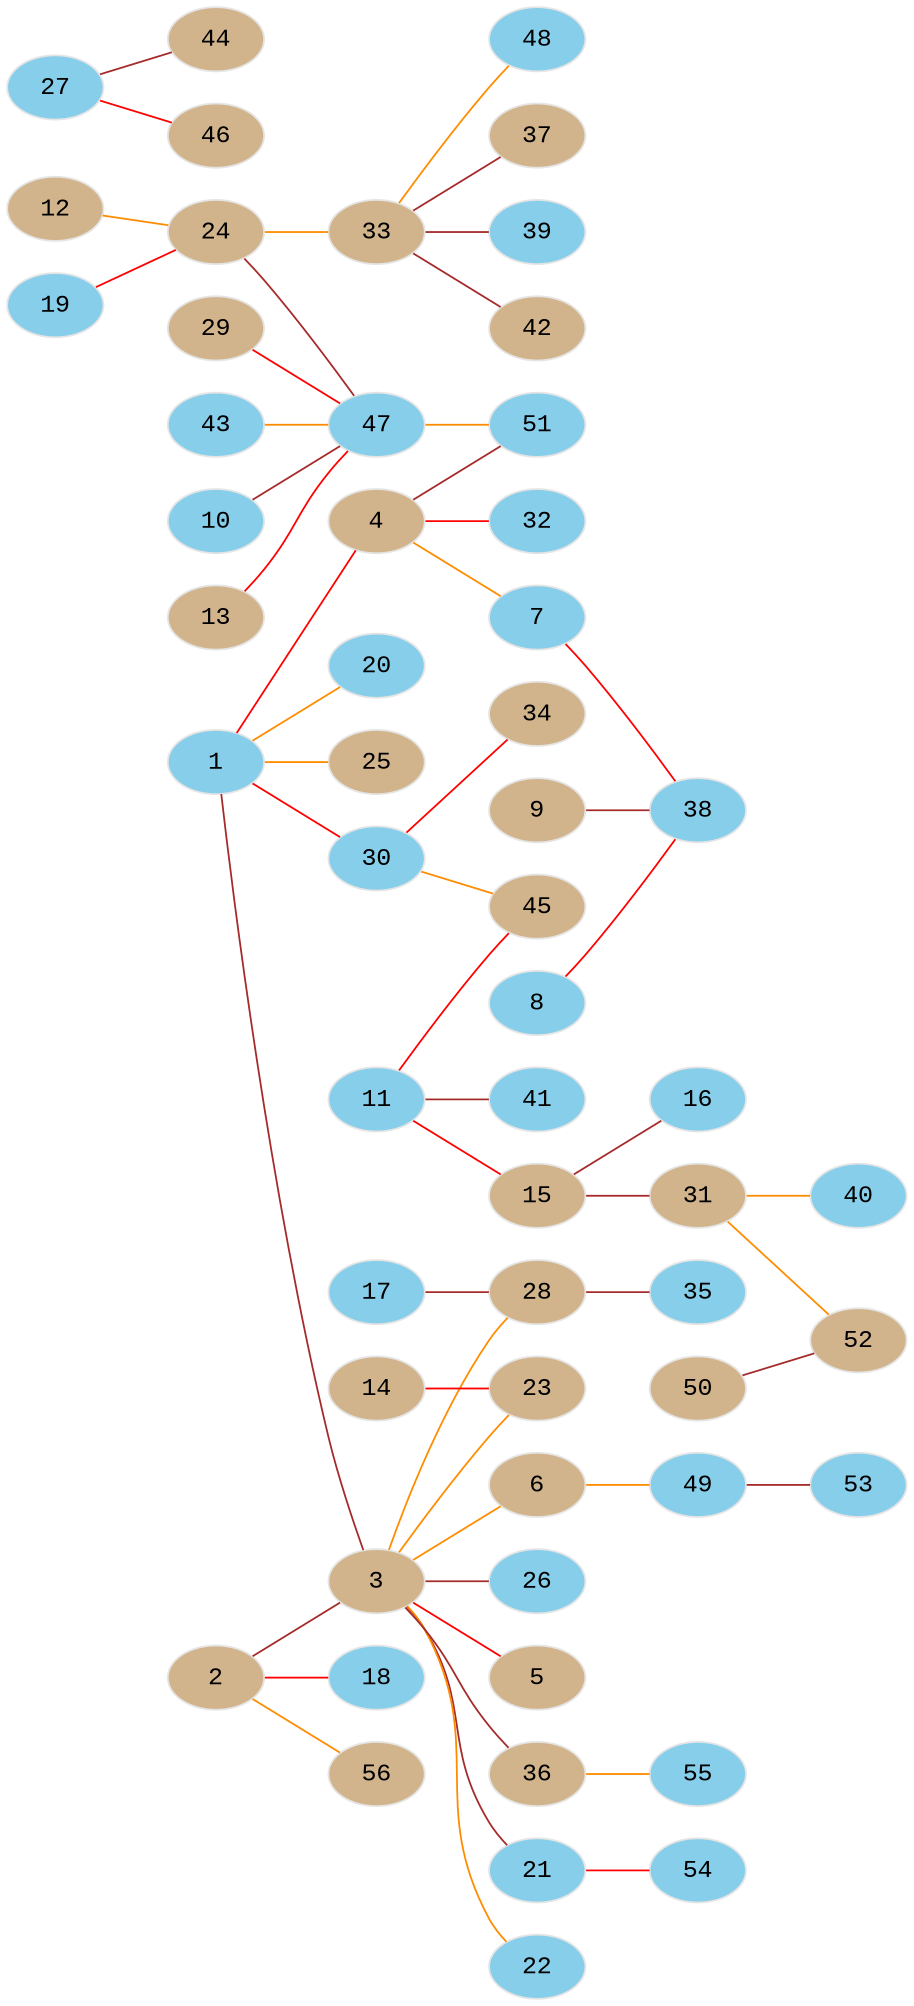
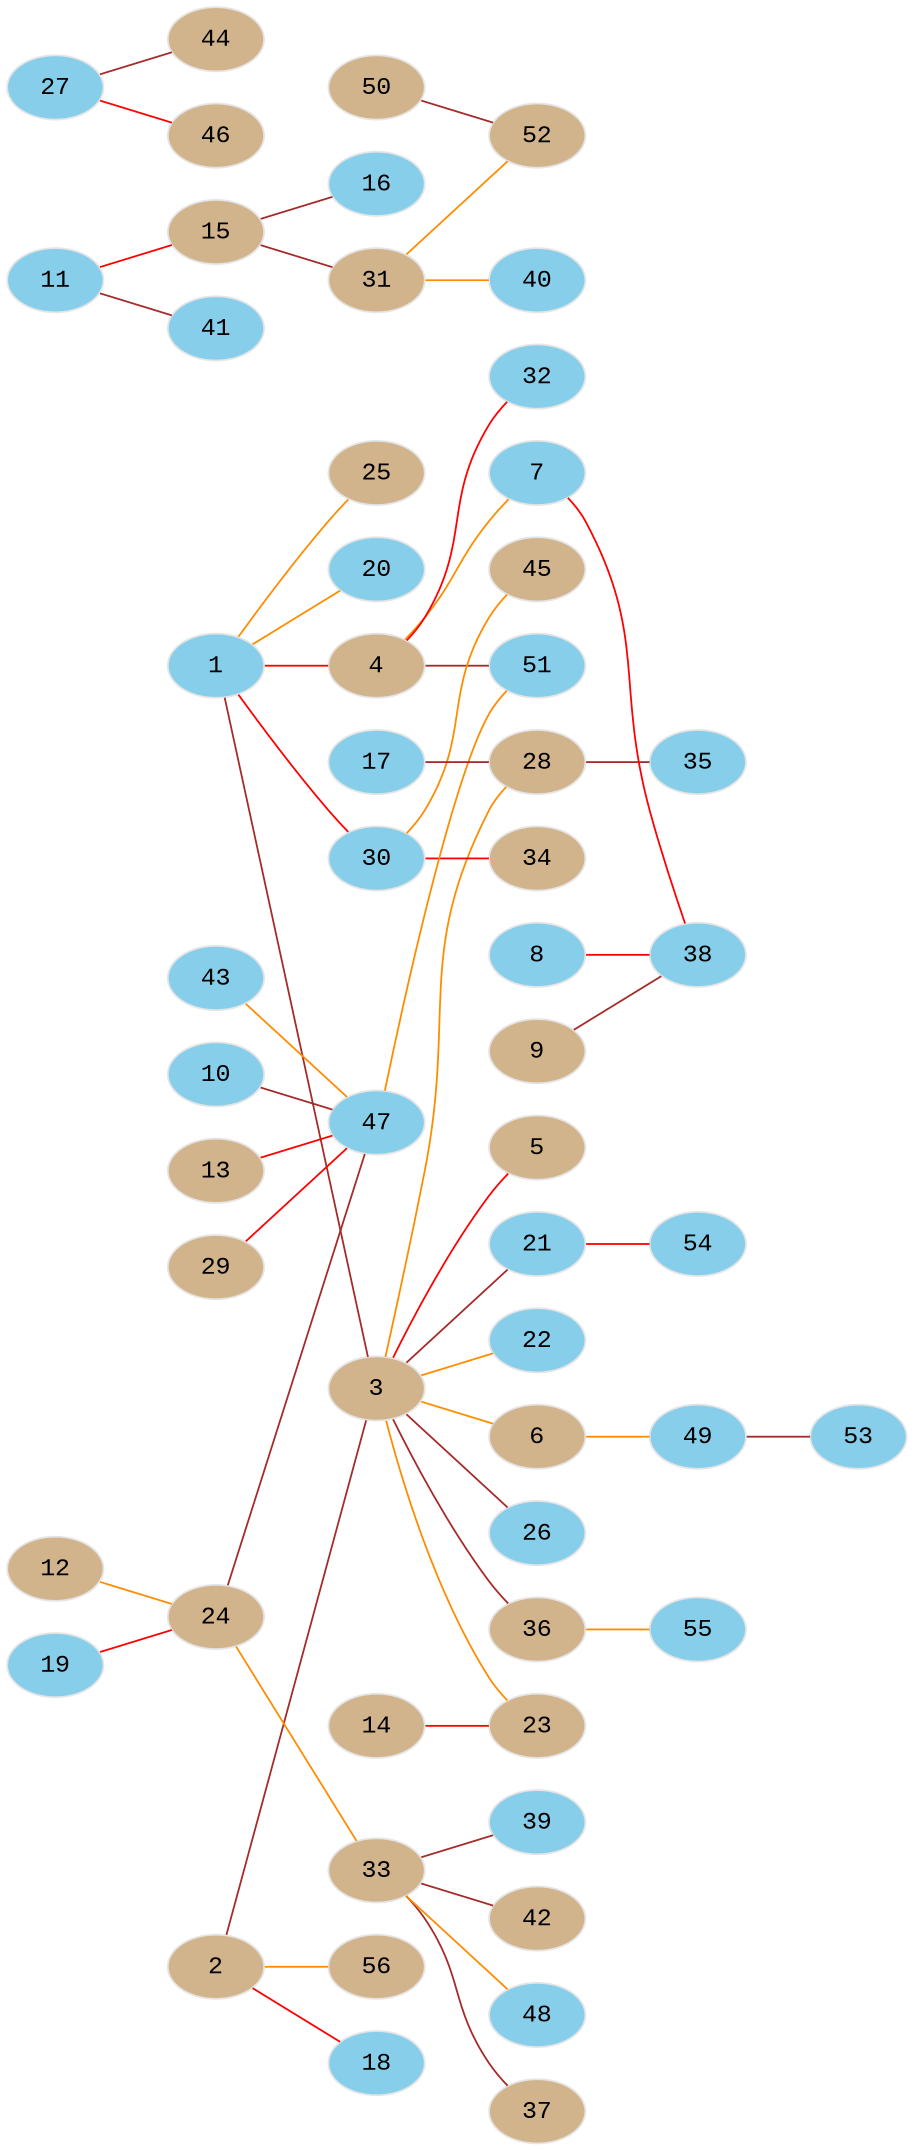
edge "45" -- "11": removed
